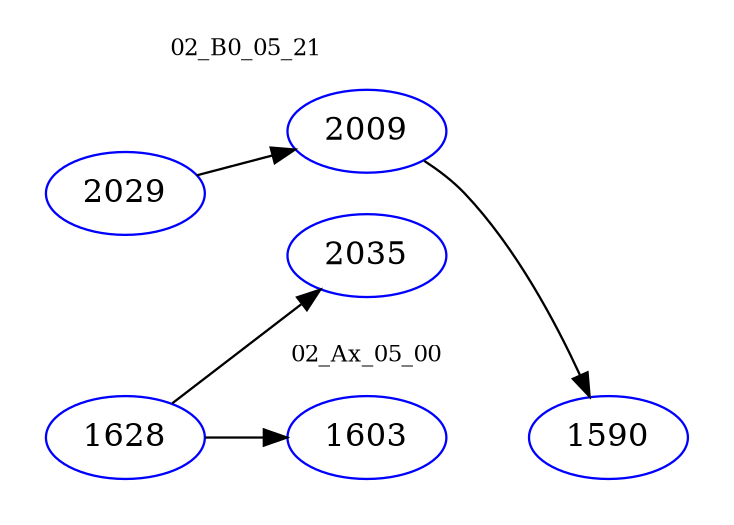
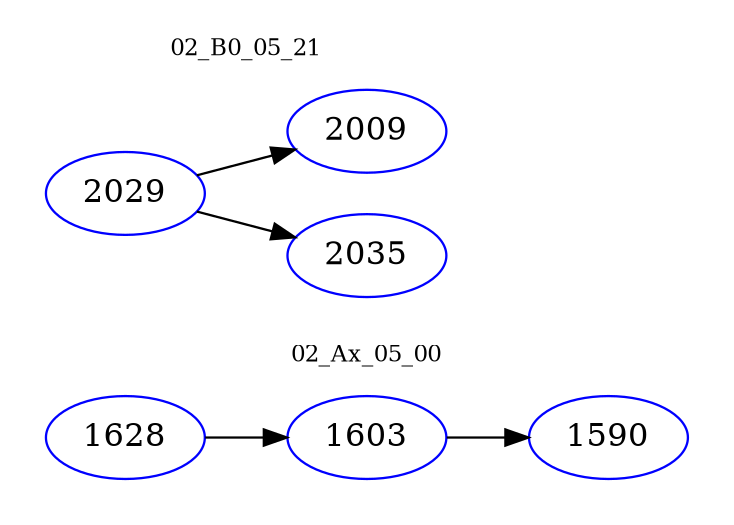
edge "2009" -> "1590": now "1603" -> "1590"
edge "1628" -> "2035": now "2029" -> "2035"
